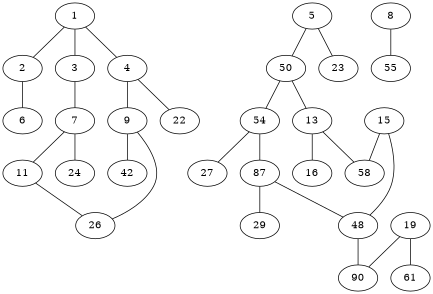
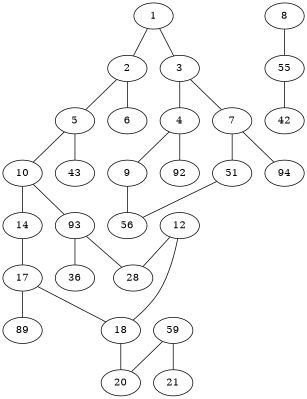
edge "1" -- "4": now "3" -- "4"
node "50": label "50" -> "10"
node "23": label "23" -> "43"
edge "2" -- "5": added
node "22": label "22" -> "92"
node "54": label "54" -> "14"
node "13": label "13" -> "93"
node "15": label "15" -> "12"
edge "9" -- "42": now "55" -- "42"
node "11": label "11" -> "51"
node "24": label "24" -> "94"
node "27": removed
node "87": label "87" -> "17"
node "16": label "16" -> "36"
node "58": label "58" -> "28"
node "26": label "26" -> "56"
node "29": label "29" -> "89"
node "48": label "48" -> "18"
node "19": label "19" -> "59"
node "90": label "90" -> "20"
node "61": label "61" -> "21"
